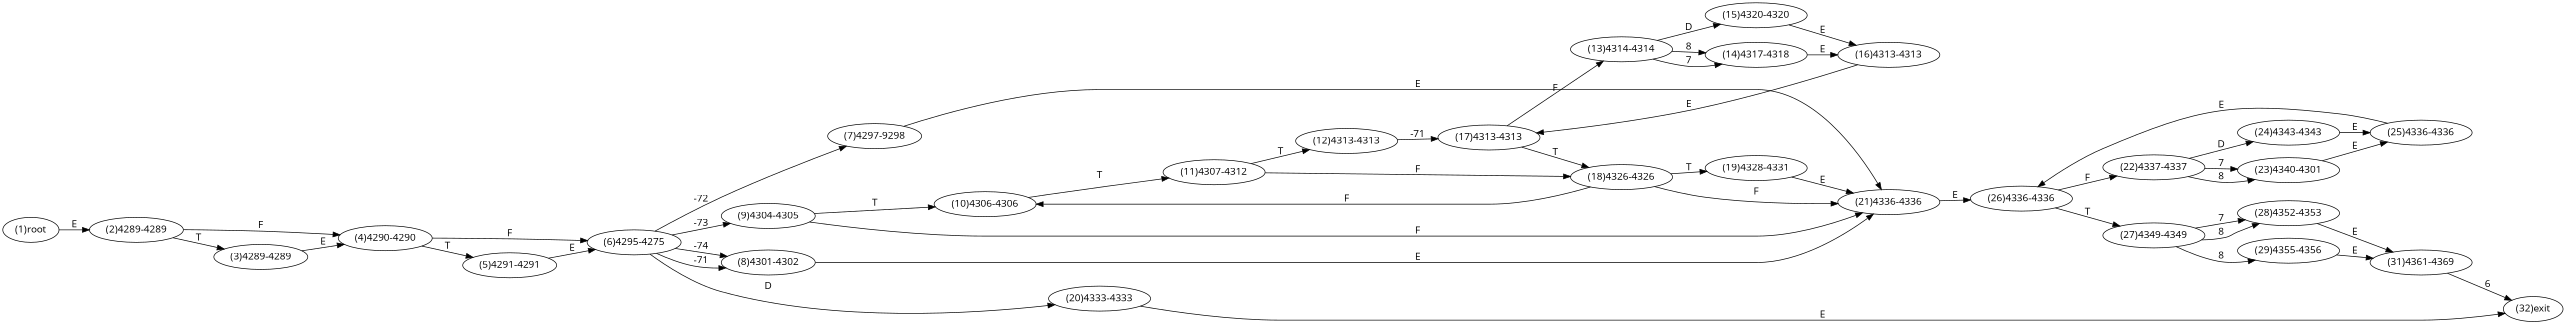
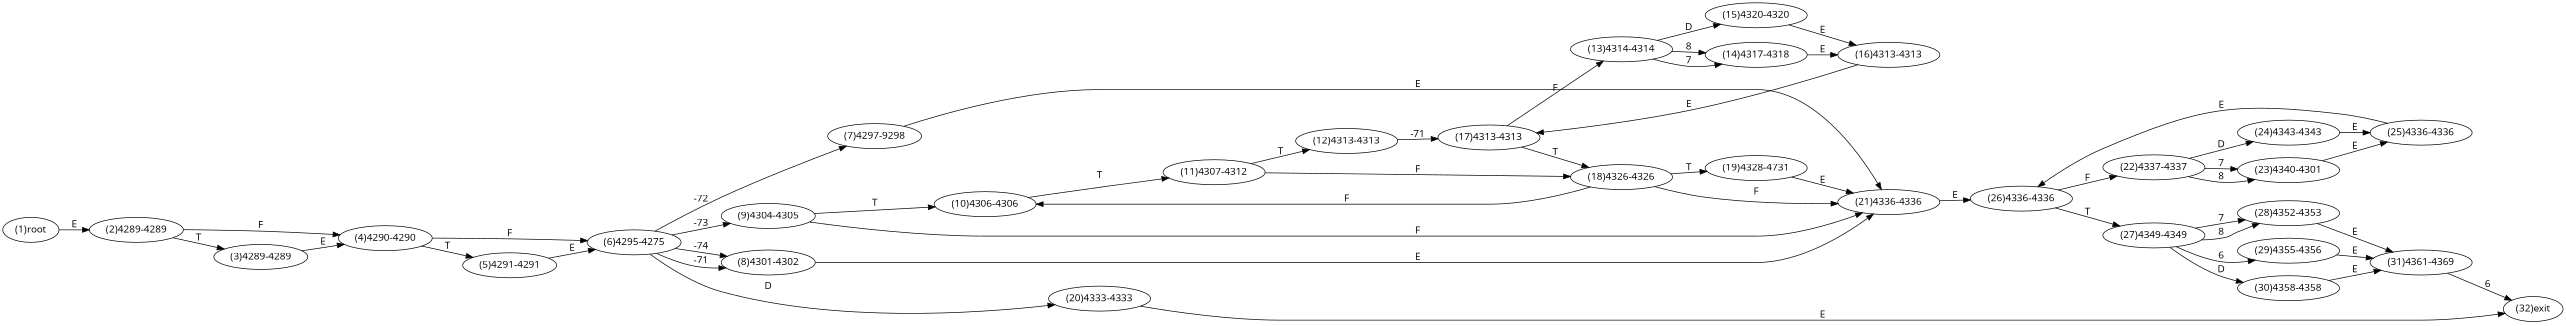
node "(19)4328-4331": label "(19)4328-4331" -> "(19)4328-4731"
edge "(27)4349-4349" -> "(29)4355-4356": label "8" -> "6"
node "(30)4358-4358": added
